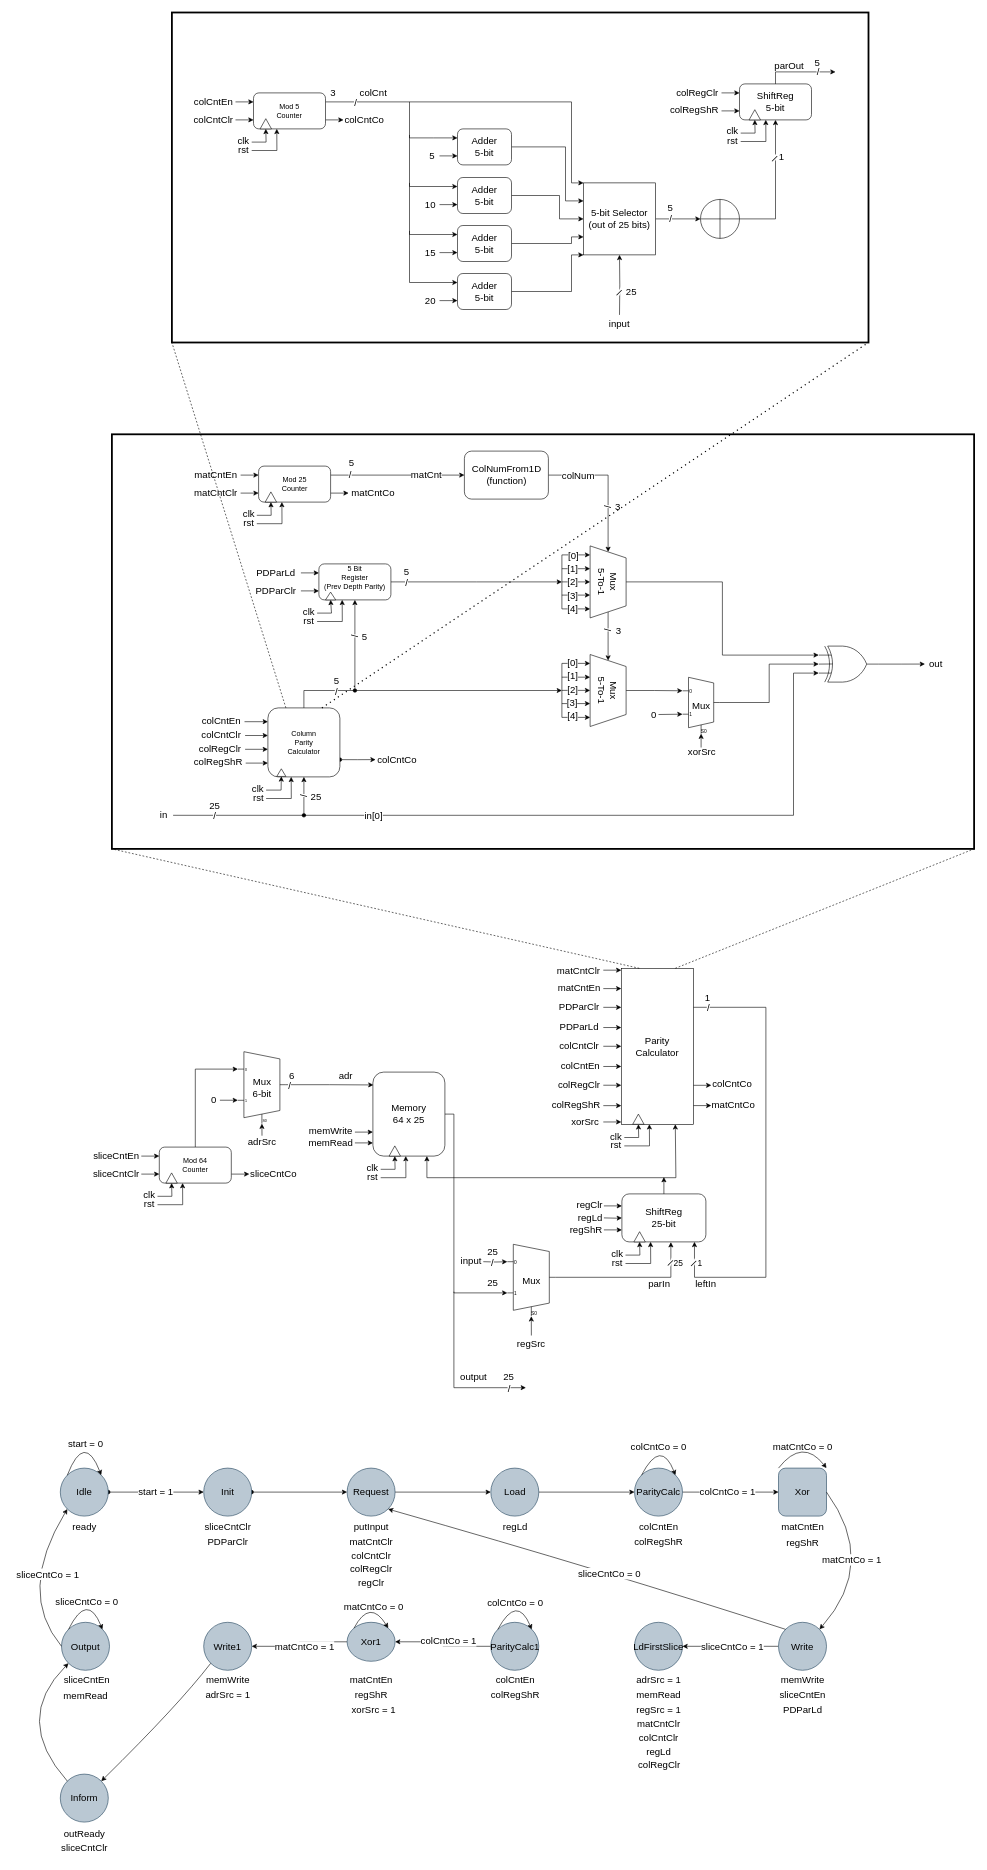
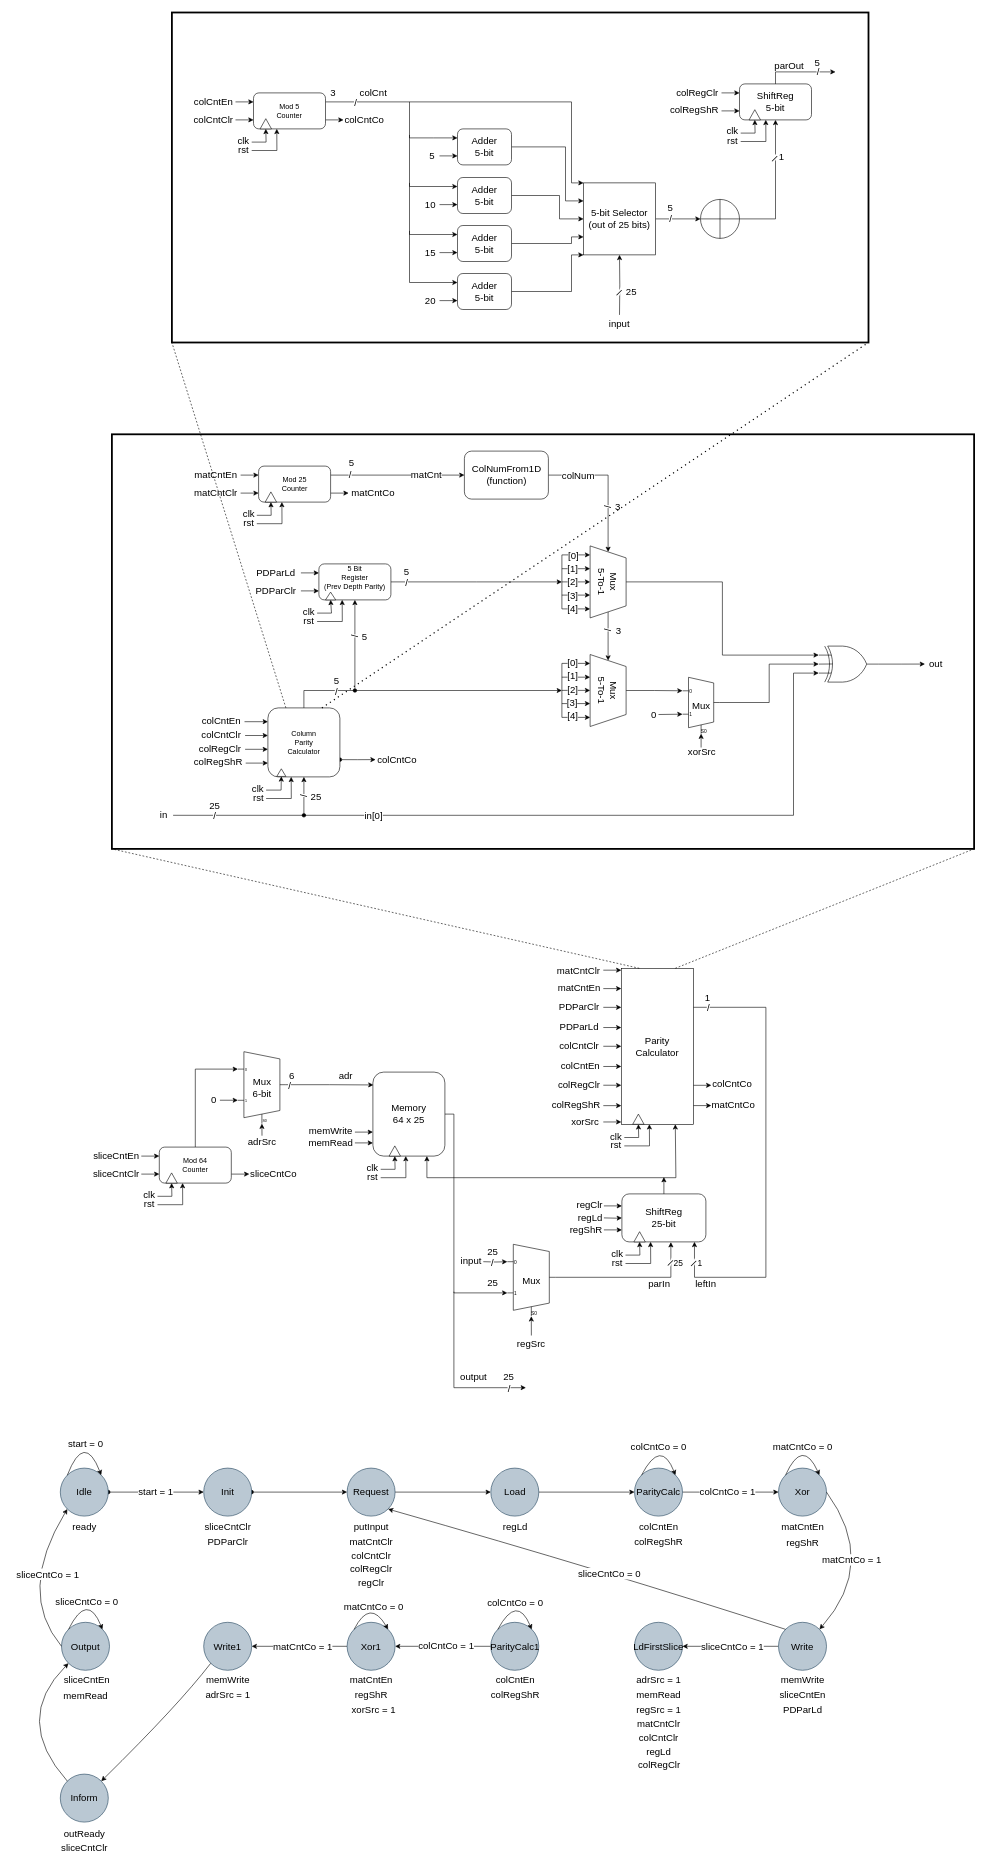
node "Xor": shape rounded rectangle -> ellipse
node "Xor1": size 48x39 -> 48x48
